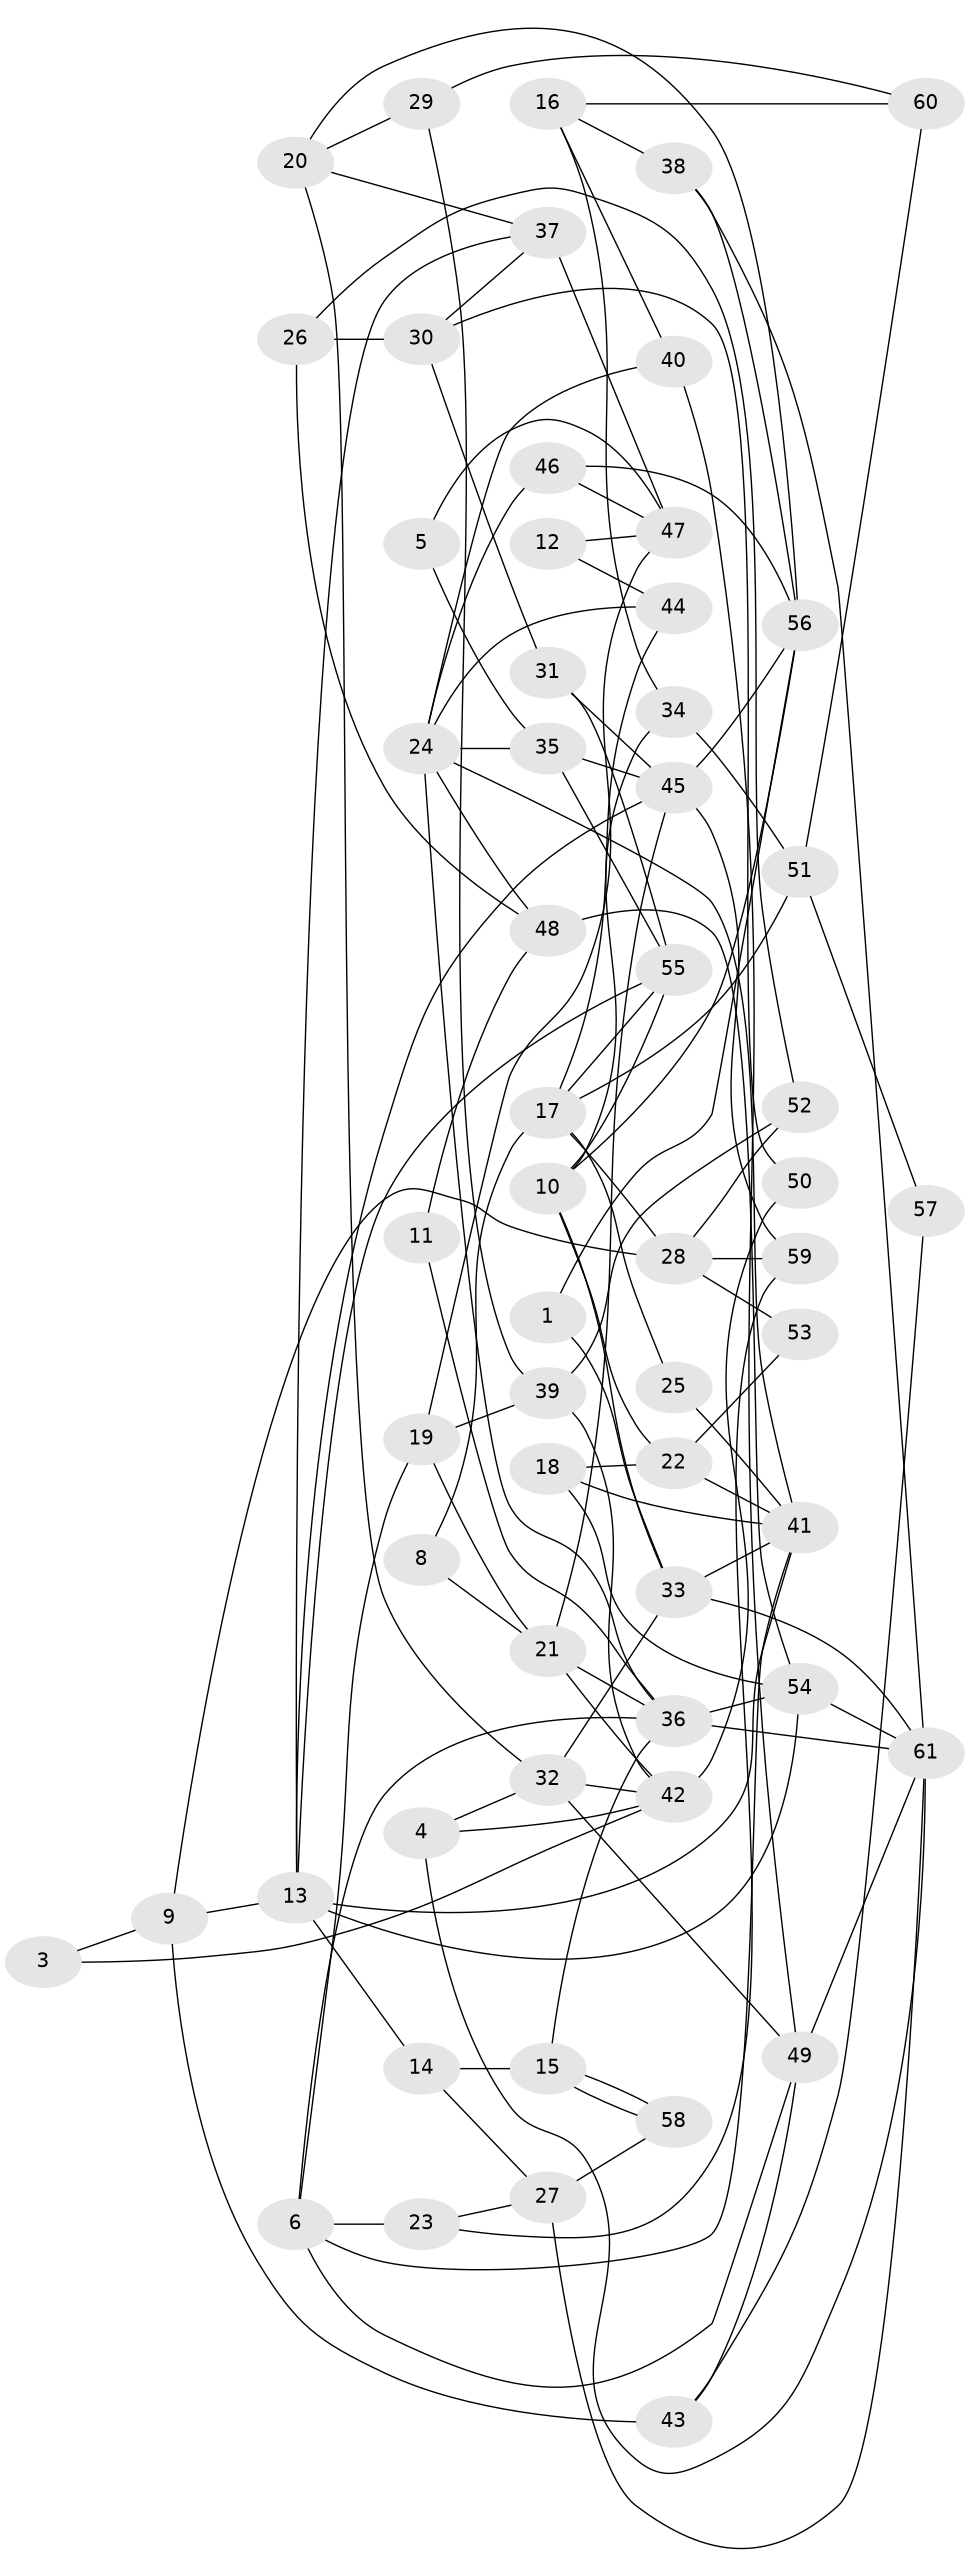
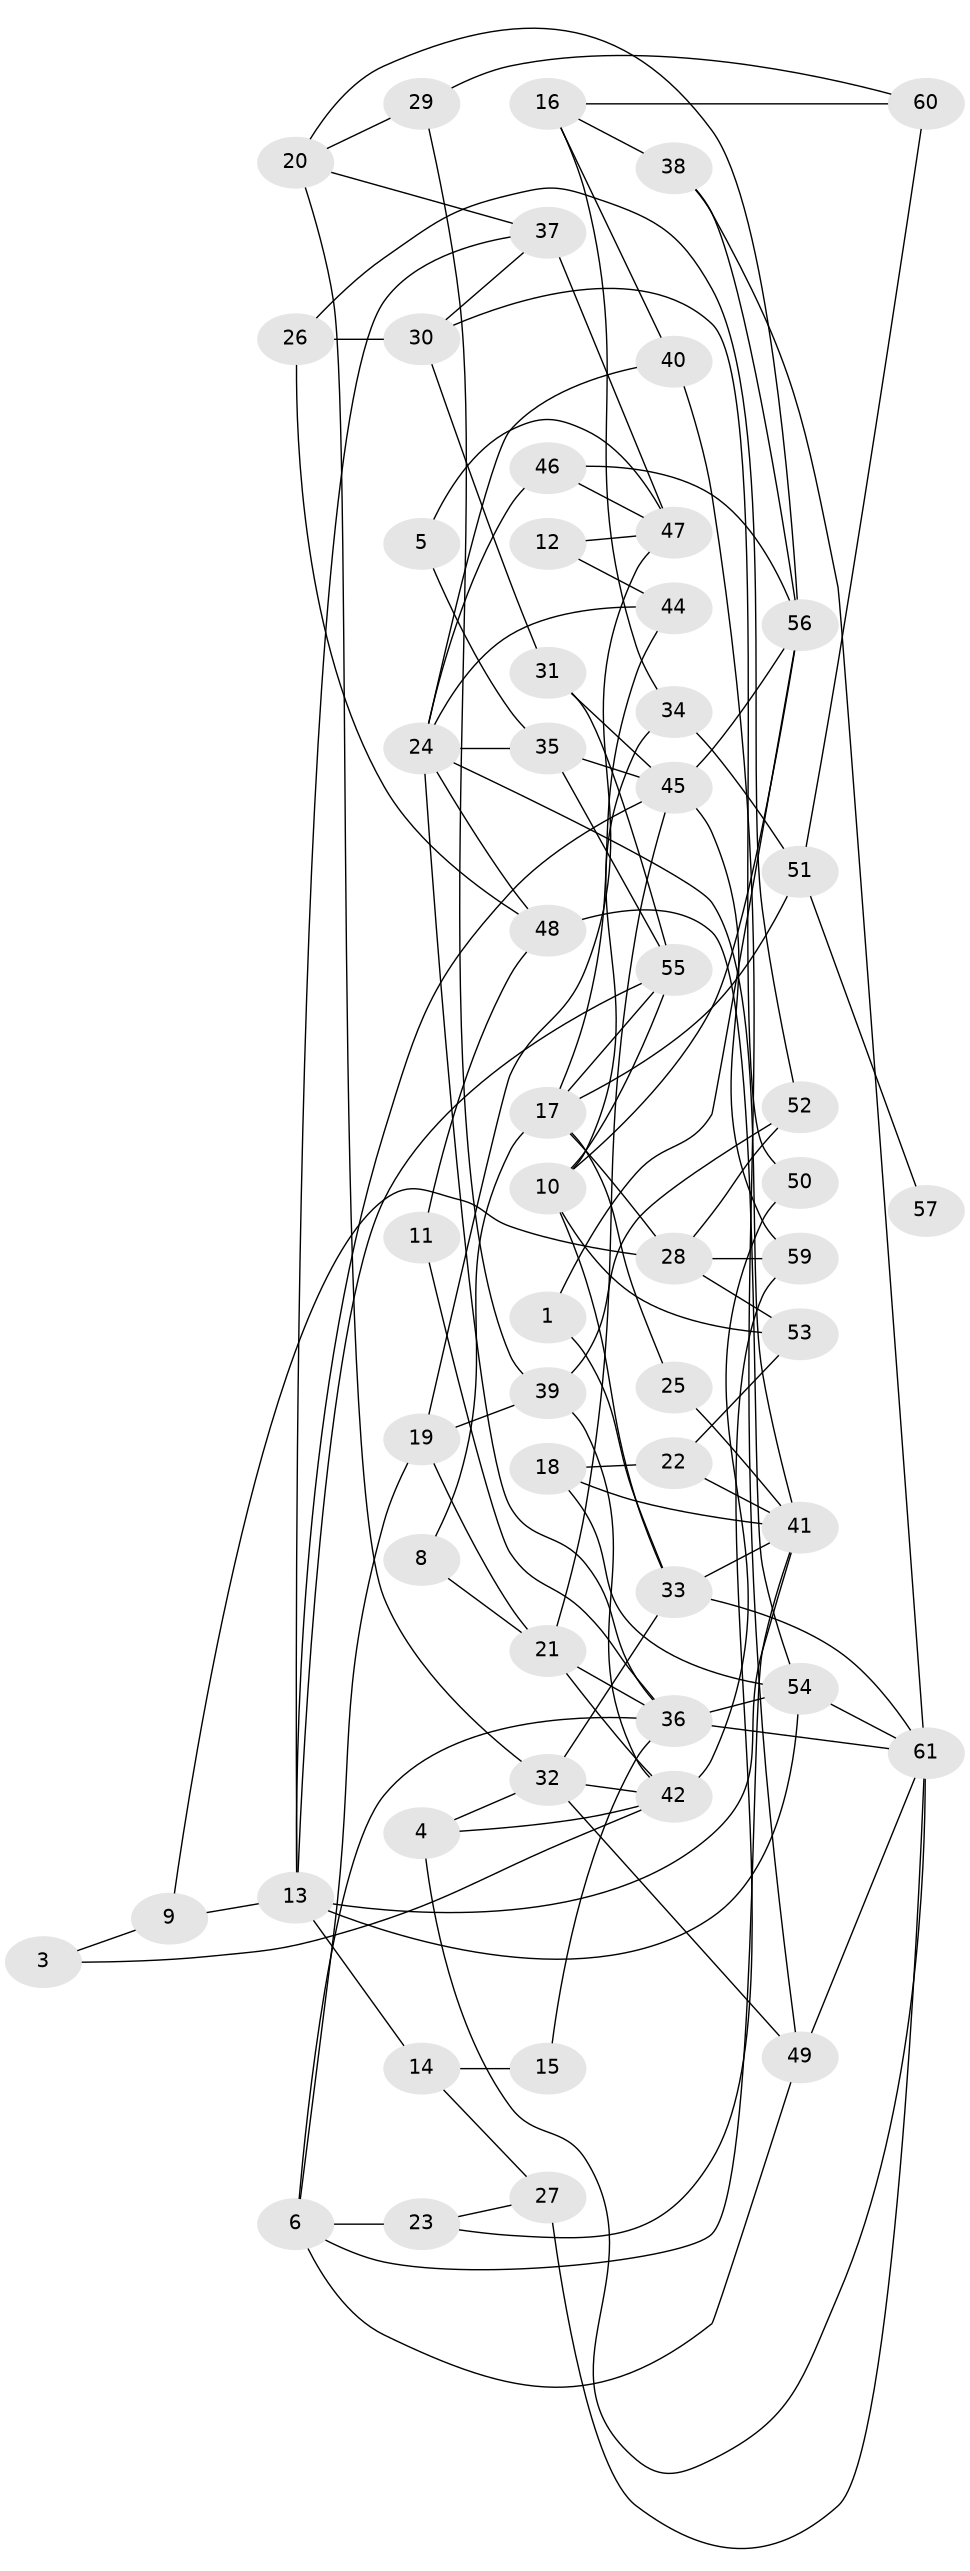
edge "10" -- "22": now "10" -- "53"
node "58": removed
node "43": removed
